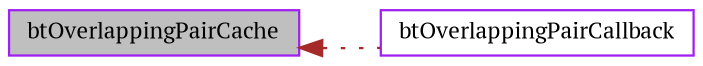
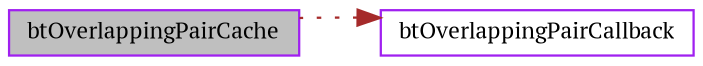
edge "btOverlappingPairCallback" -> "btOverlappingPairCache": reversed
